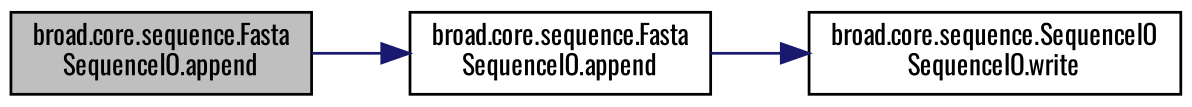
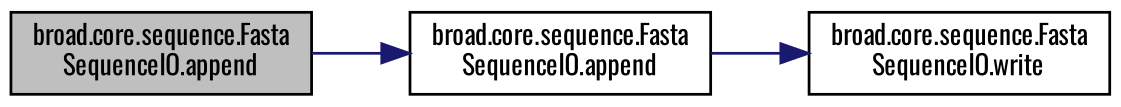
node "broad.core.sequence.SequenceIO SequenceIO.write": label "broad.core.sequence.SequenceIO SequenceIO.write" -> "broad.core.sequence.Fasta SequenceIO.write"
